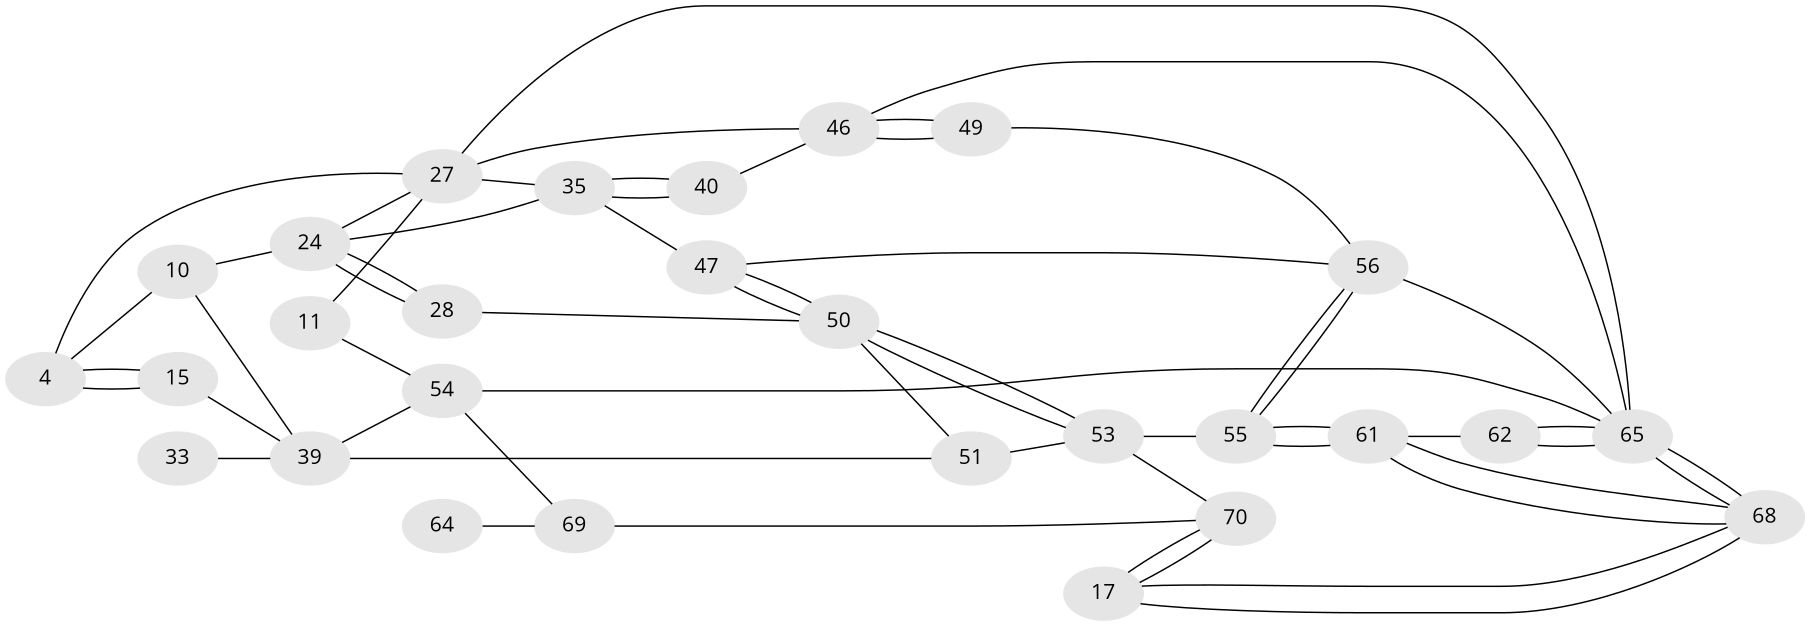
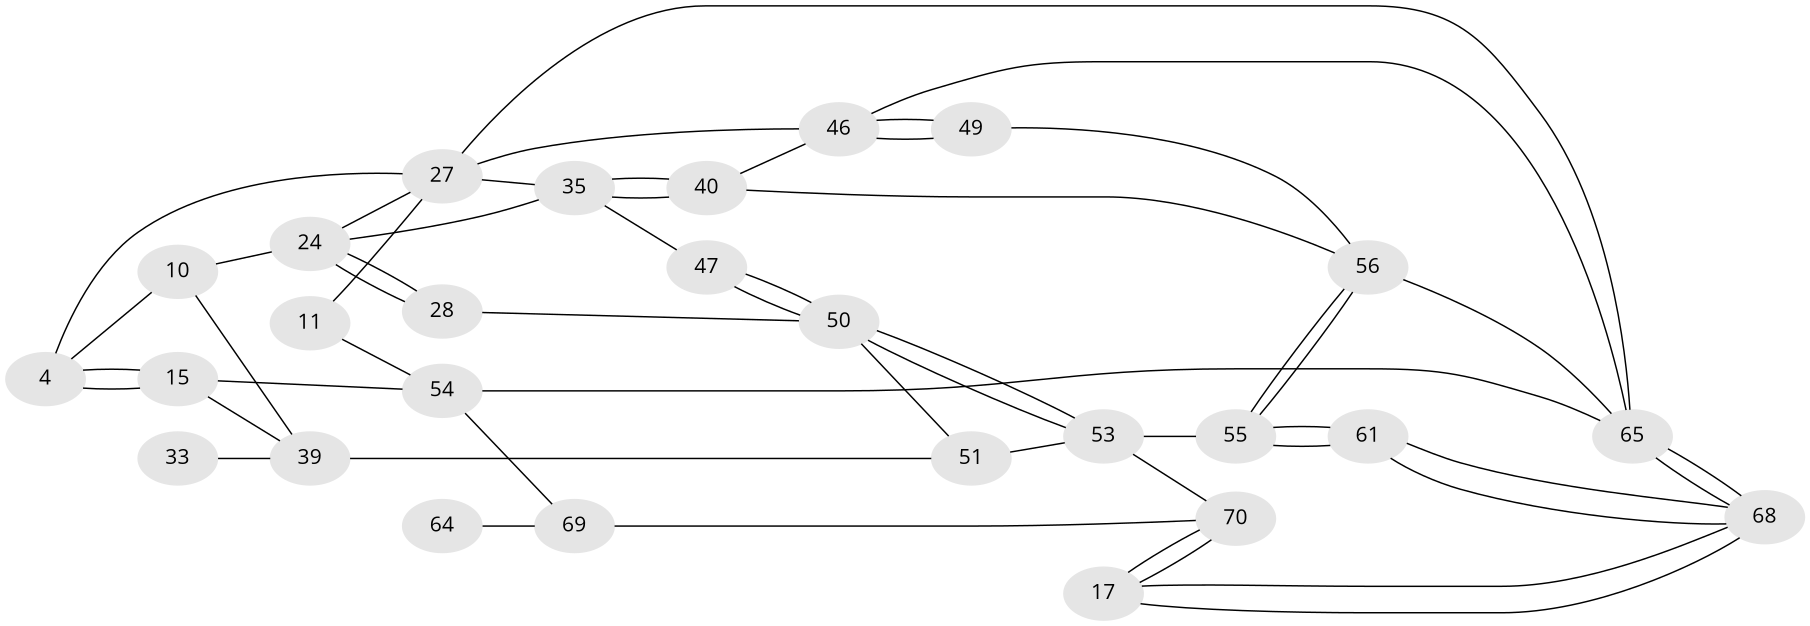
edge "47" -- "56": now "40" -- "56"
edge "54" -- "39": now "54" -- "15"
node "62": removed
